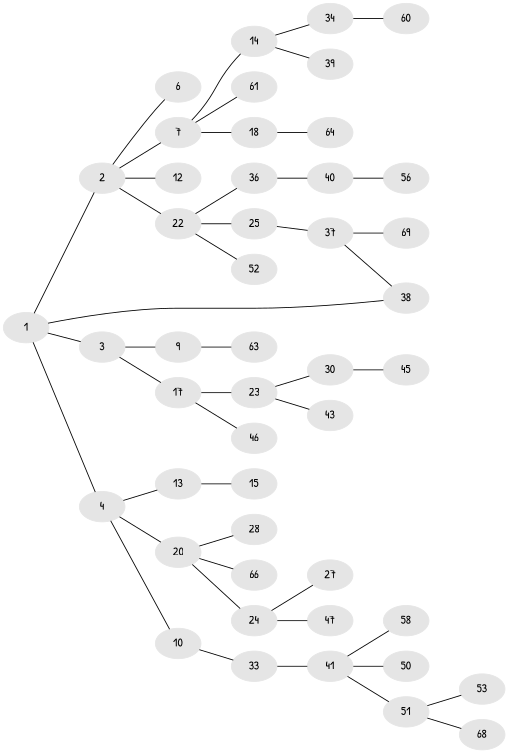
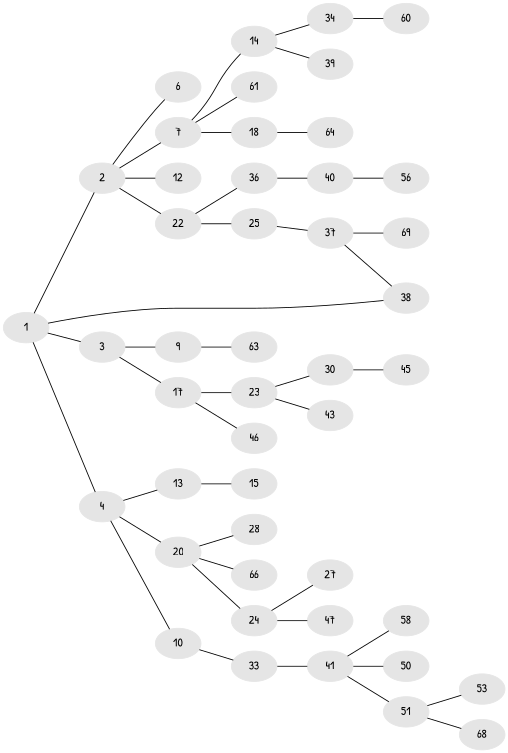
node "52": removed
